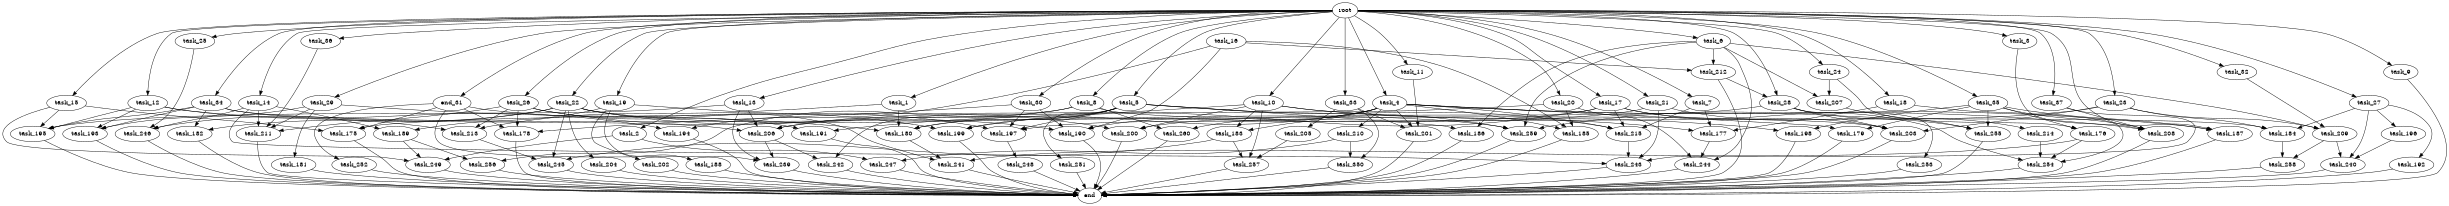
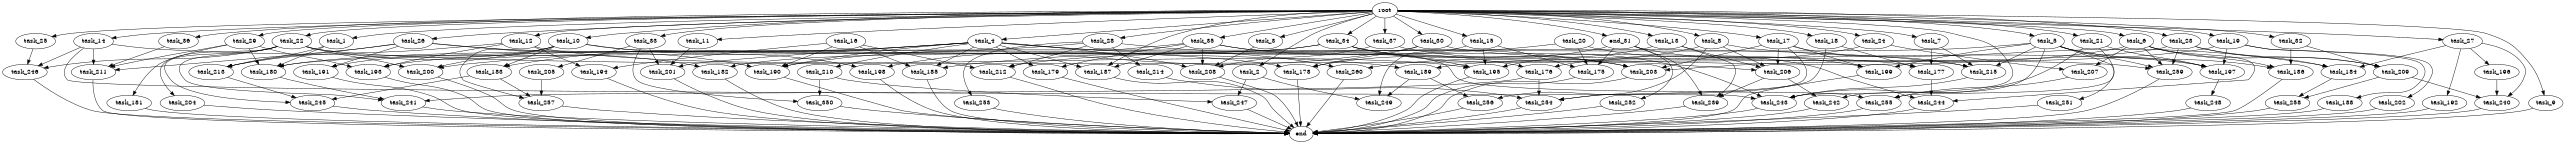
edge "root" -> "task_20": now "root" -> "task_243"
edge "task_32" -> "task_186": added
edge "task_212" -> "task_28": reversed
edge "task_249" -> "end": removed
